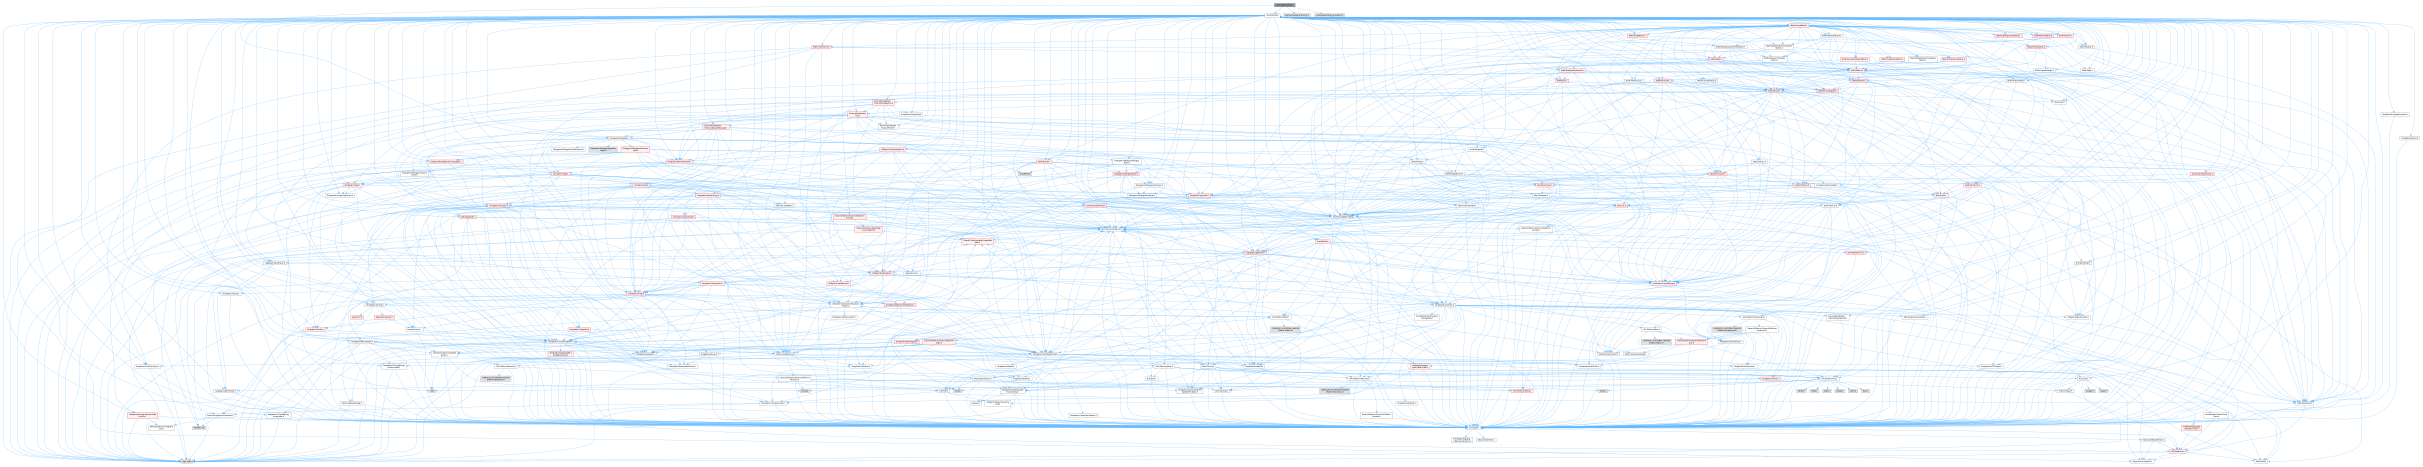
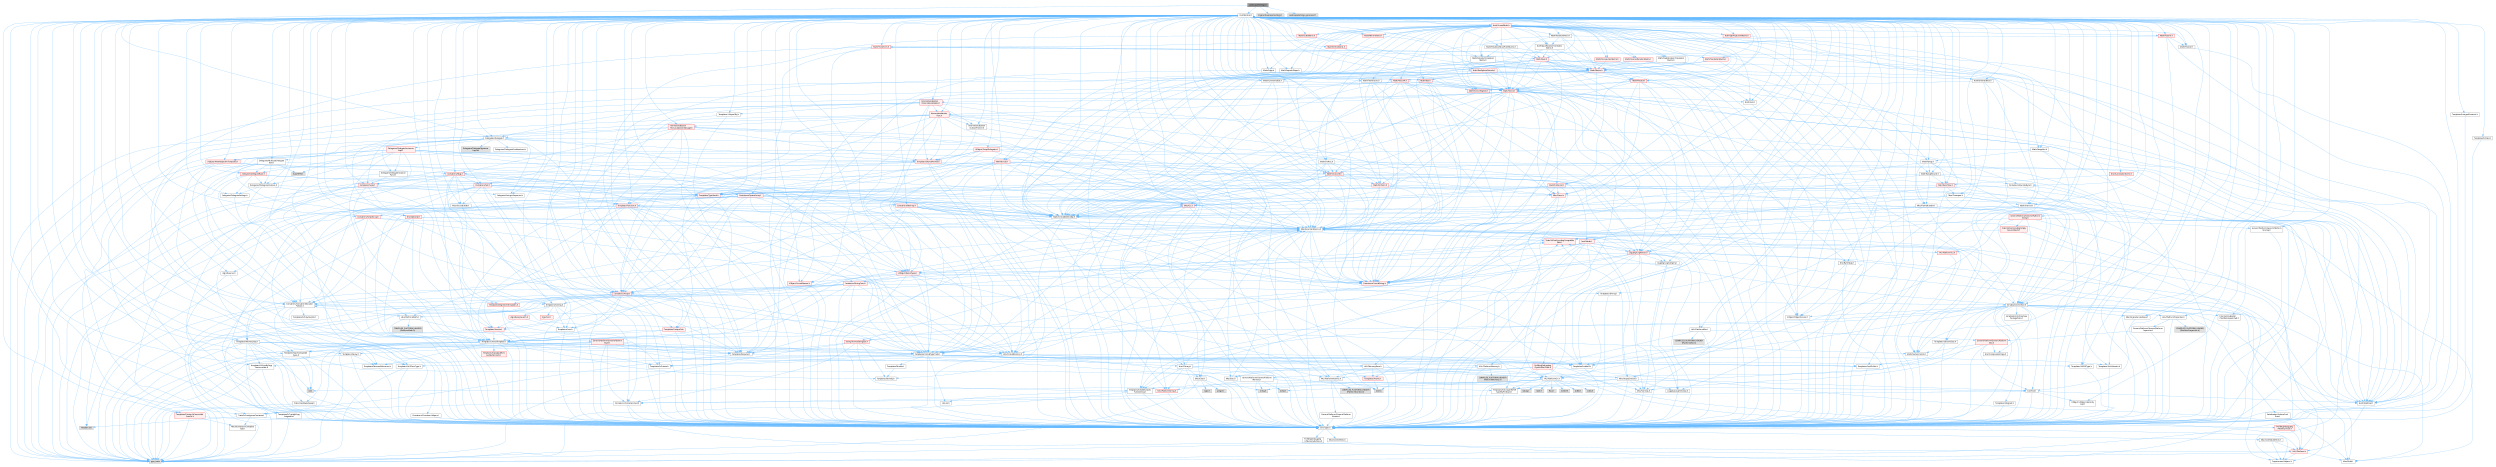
node "Traits/IntType.h": removed
